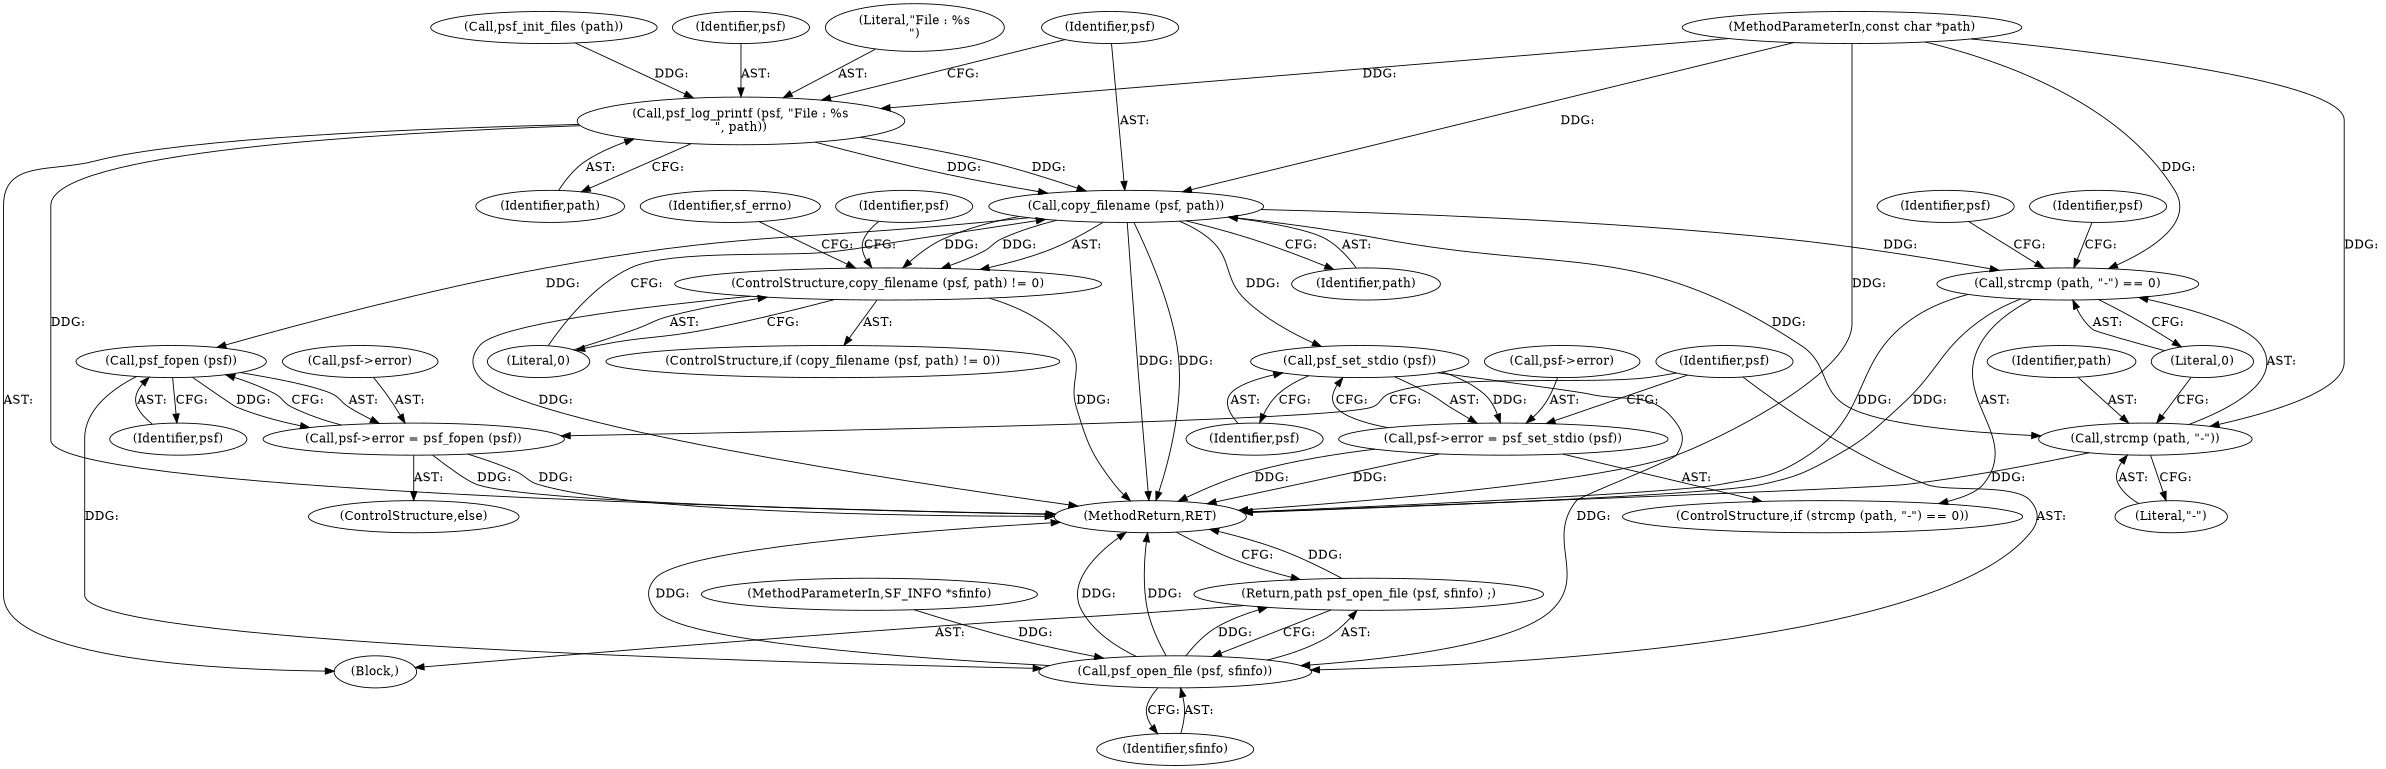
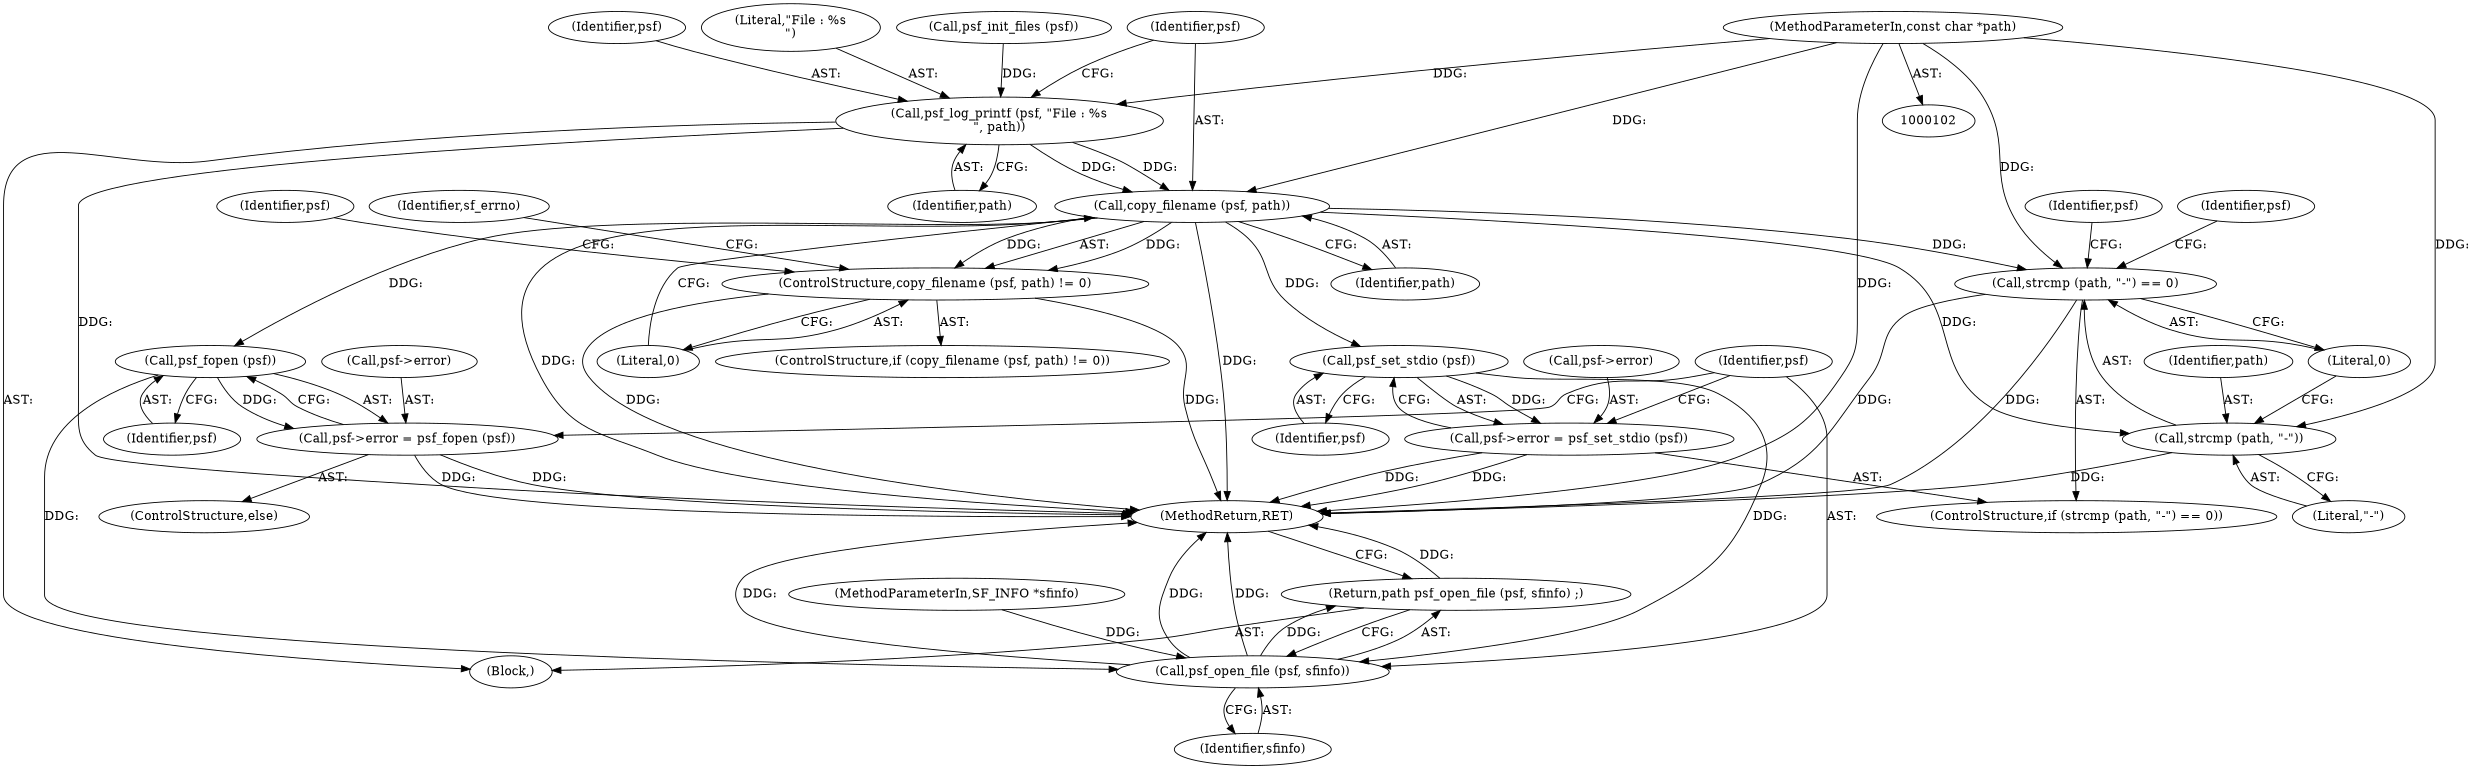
node "(Call,psf_init_files (path))": label "(Call,psf_init_files (path))" -> "(Call,psf_init_files (psf))"
node "1000102": added
